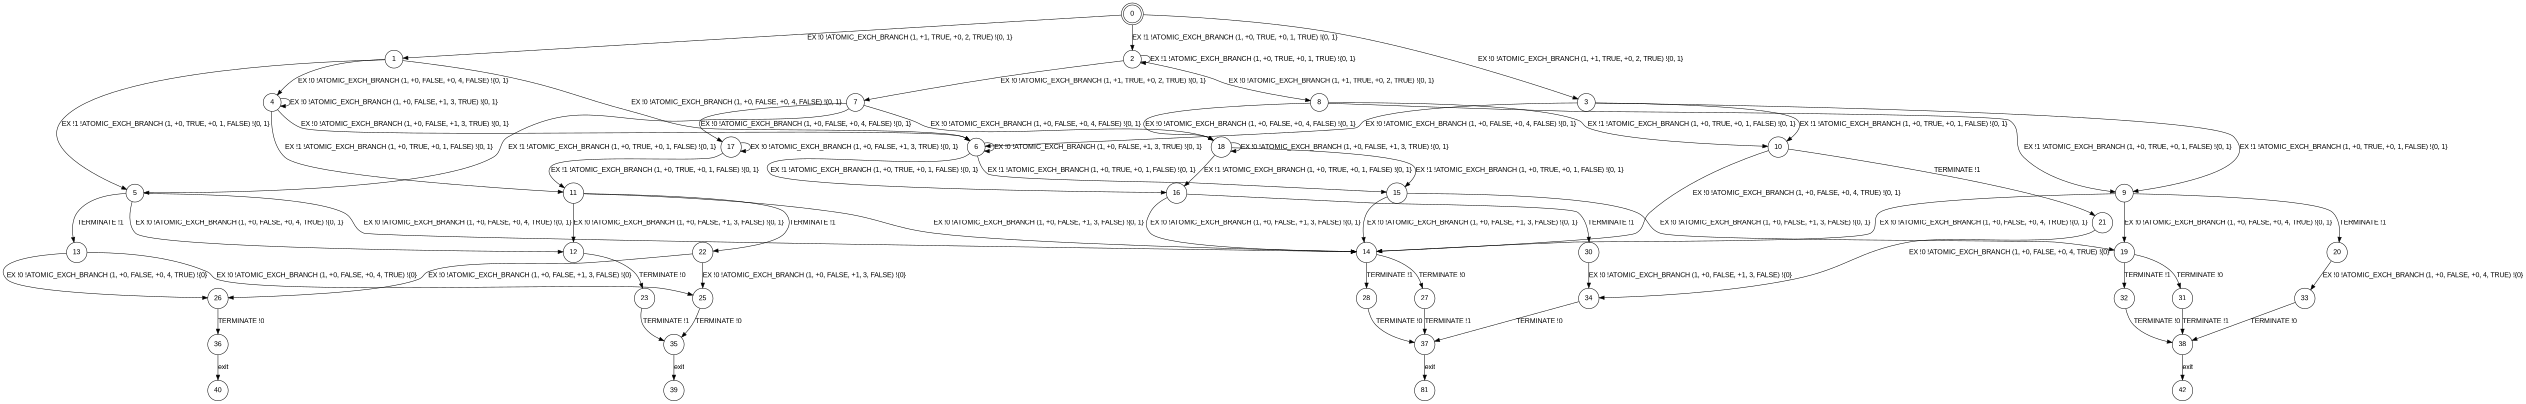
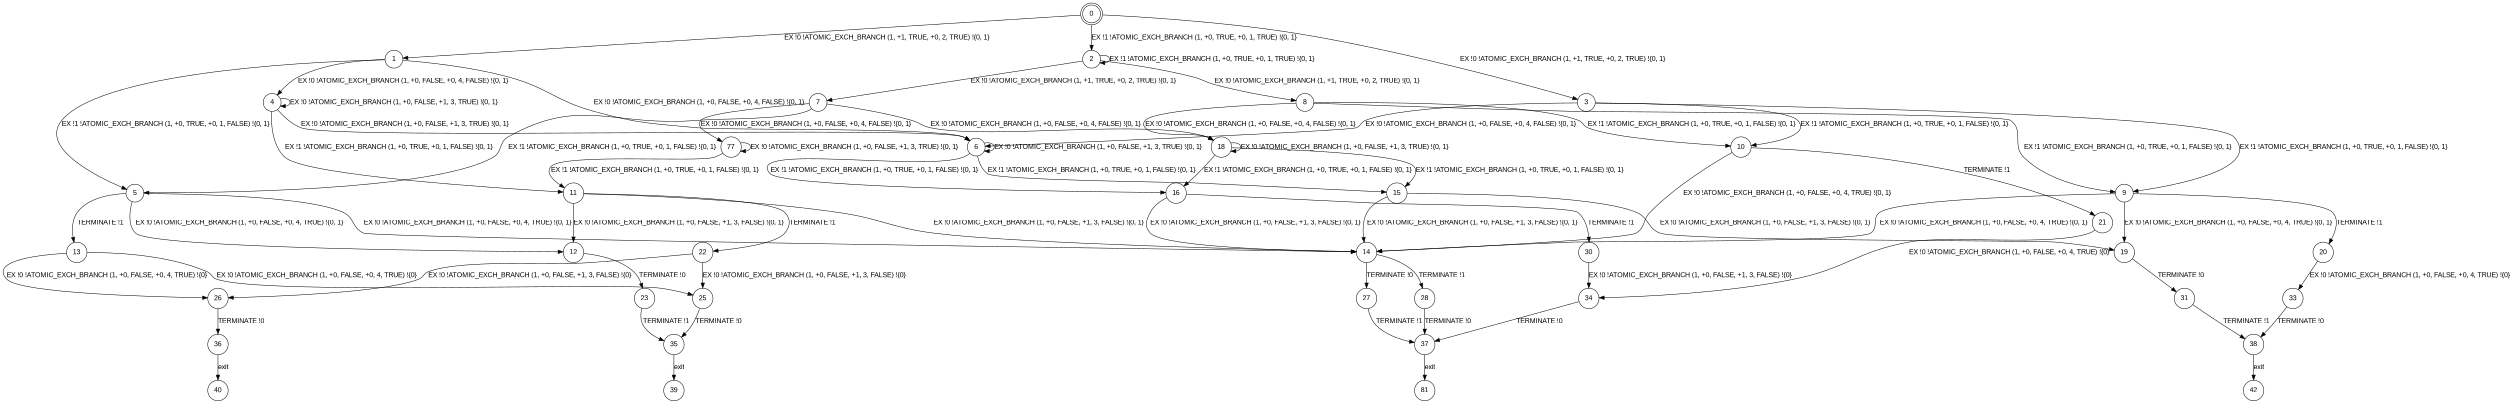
node "17": label "17" -> "77"
node "32": removed
